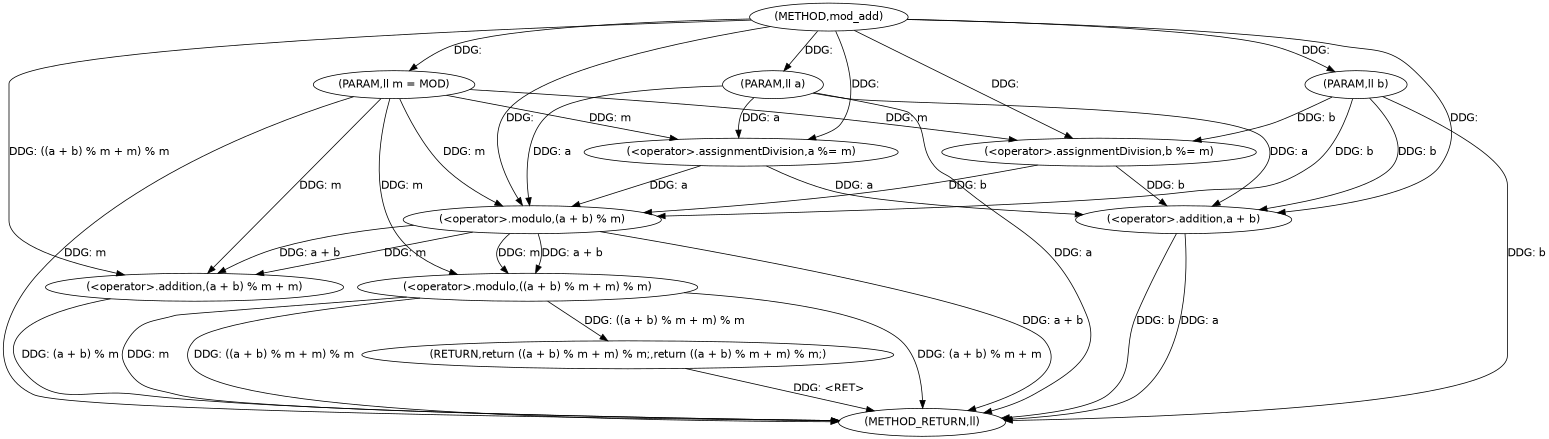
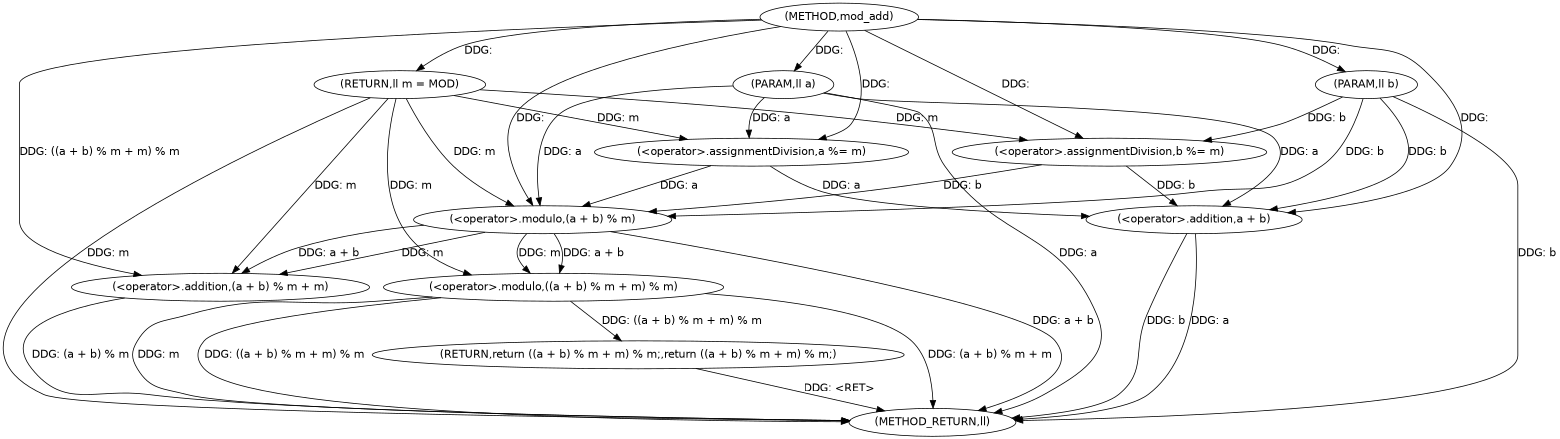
node "(PARAM,ll m = MOD)": label "(PARAM,ll m = MOD)" -> "(RETURN,ll m = MOD)"
